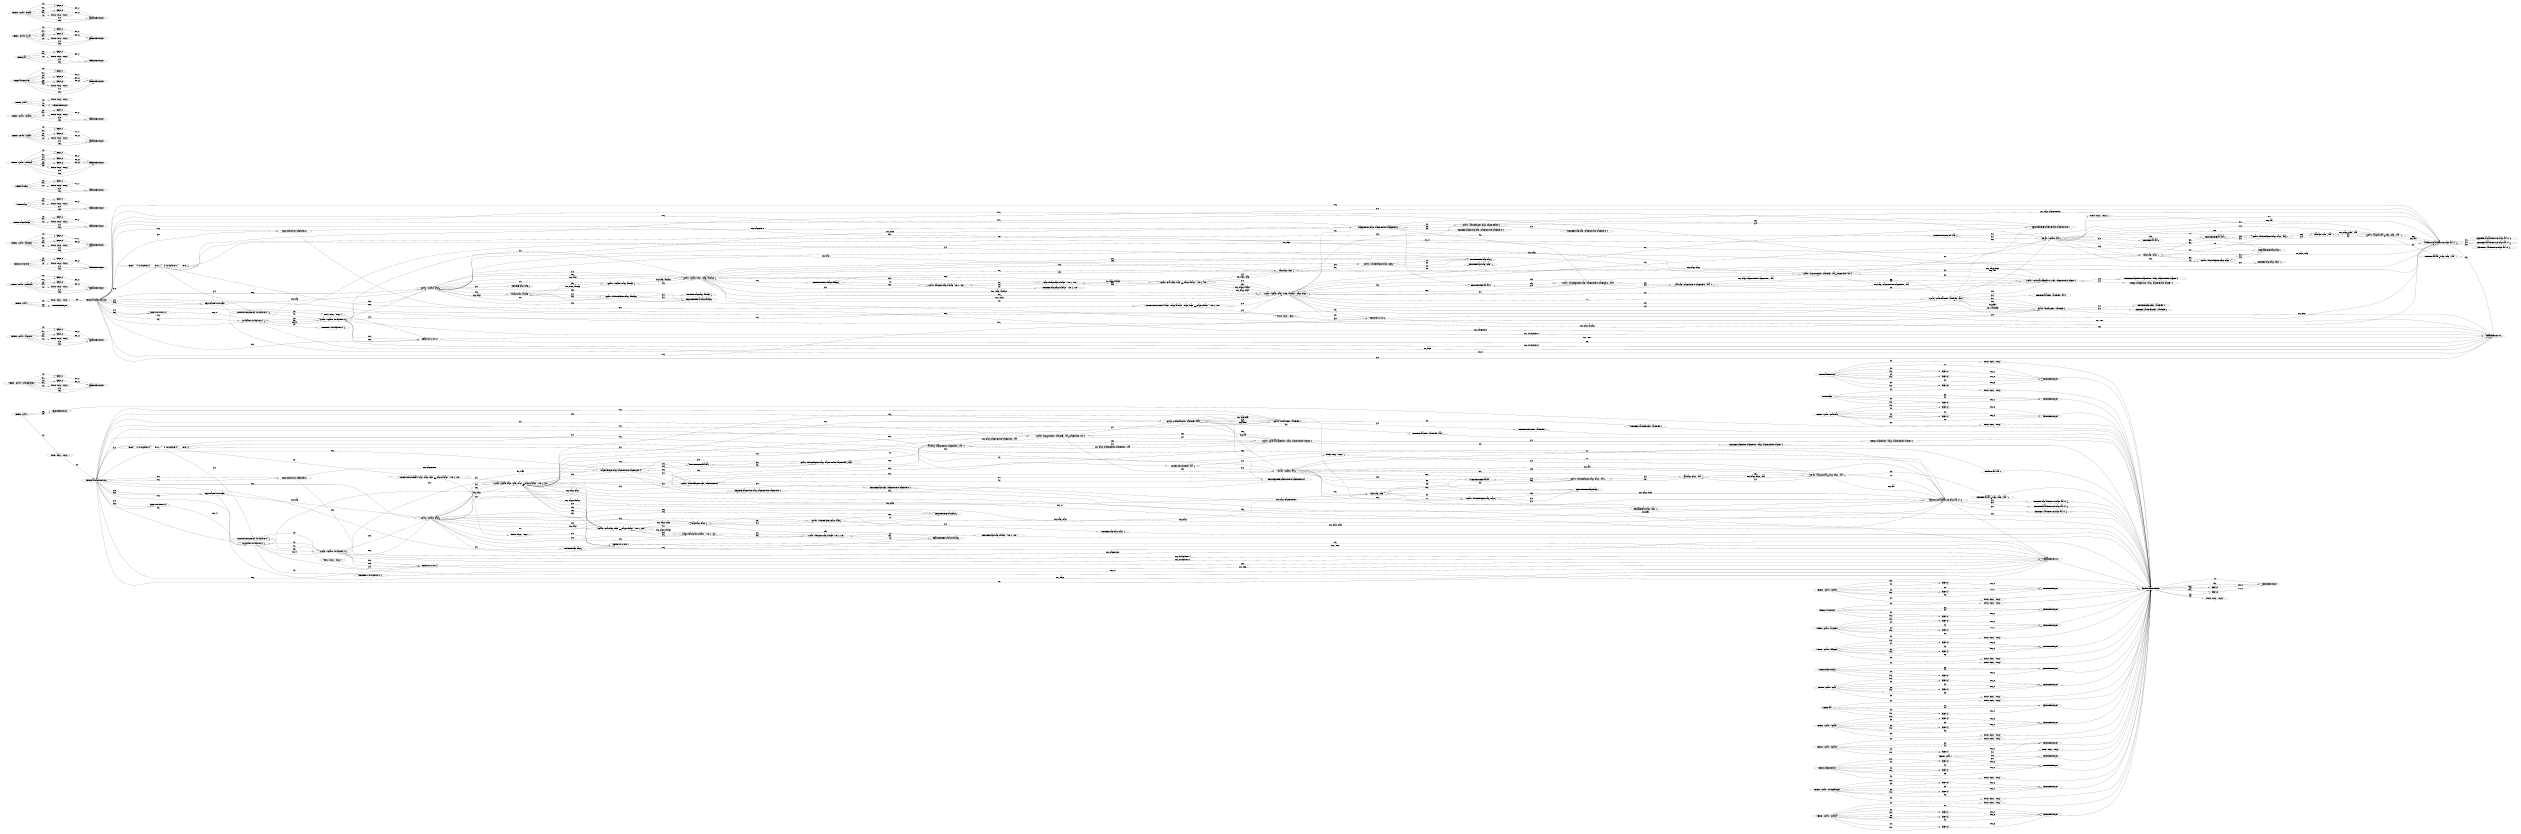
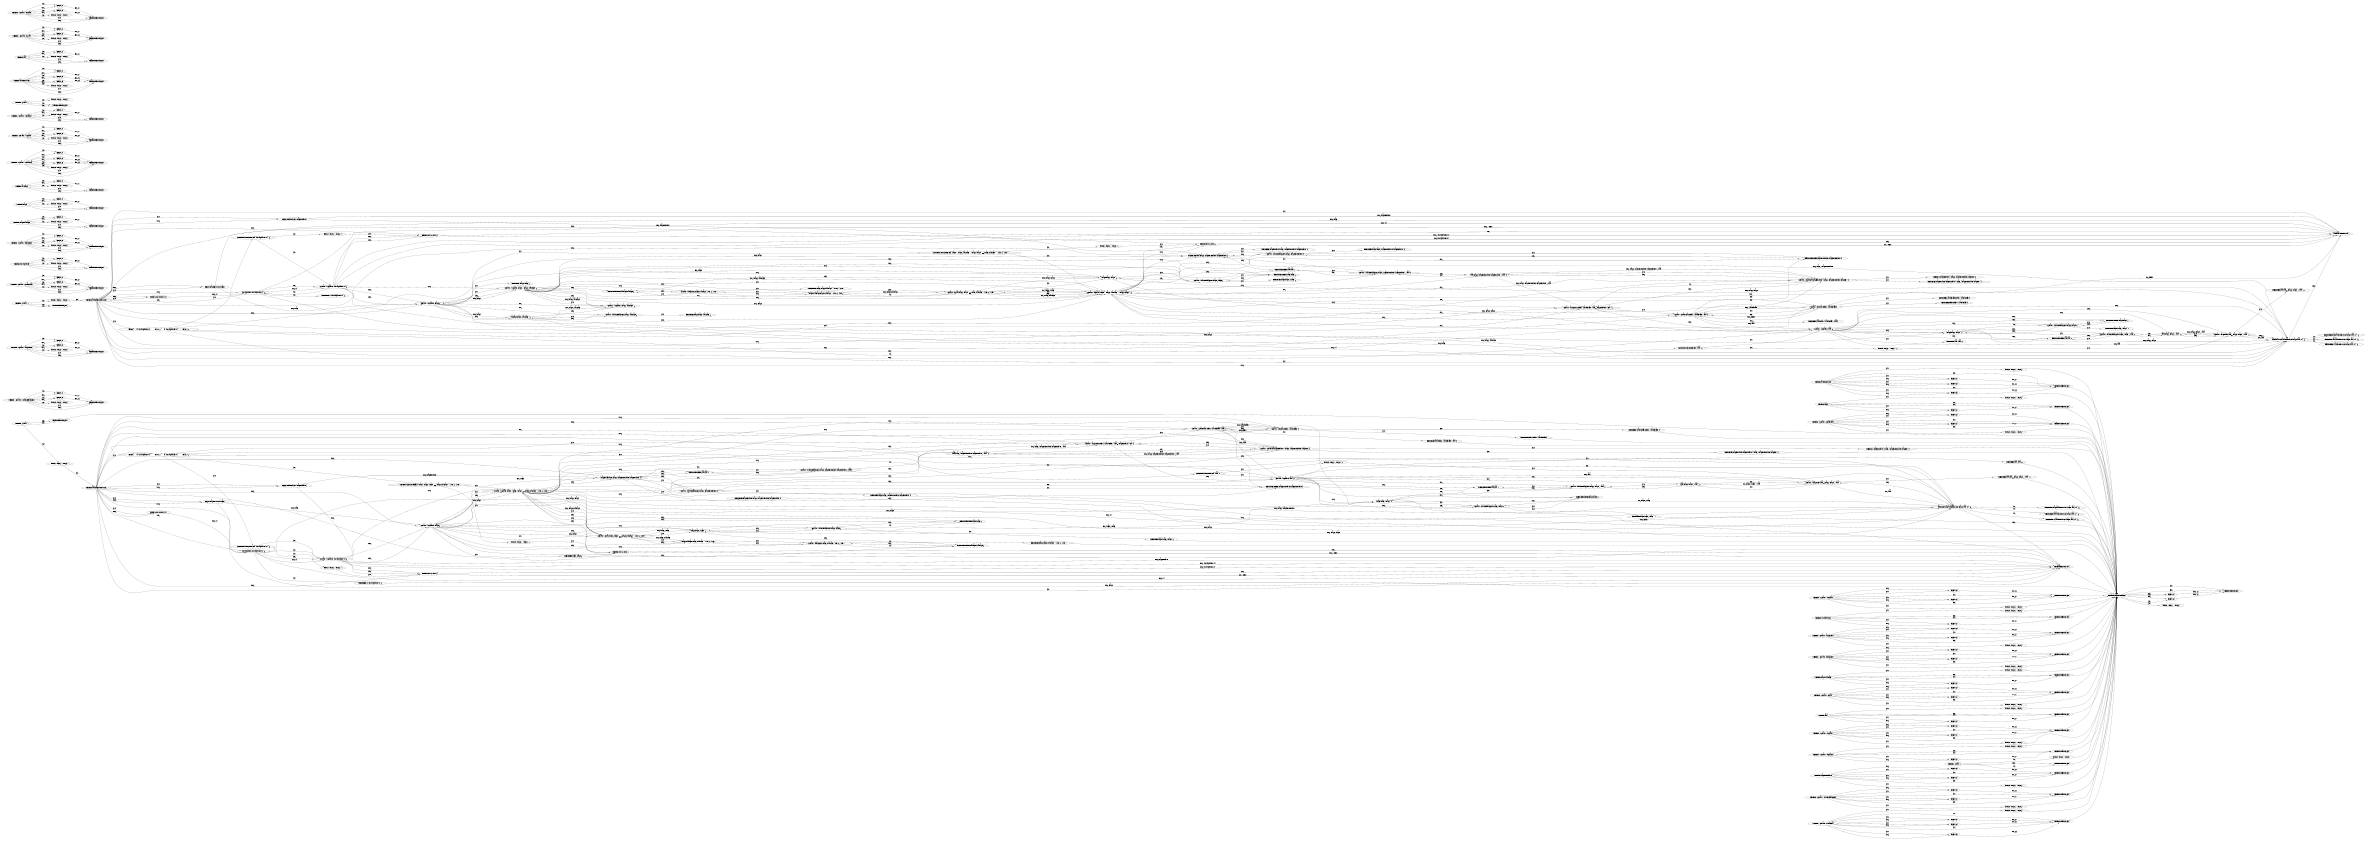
node "(FIELD_IDENTIFIER,hasImage,hasImage)": removed
edge "(<operator>.logicalOr,!image || !image->hasImage())" -> "(<operator>.logicalNot,!image->hasImage())": added, label "AST:"
